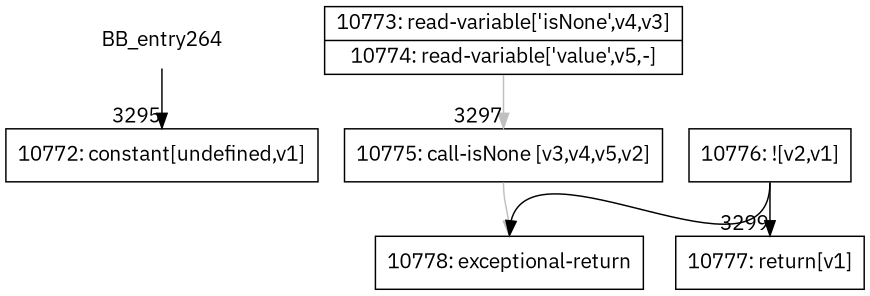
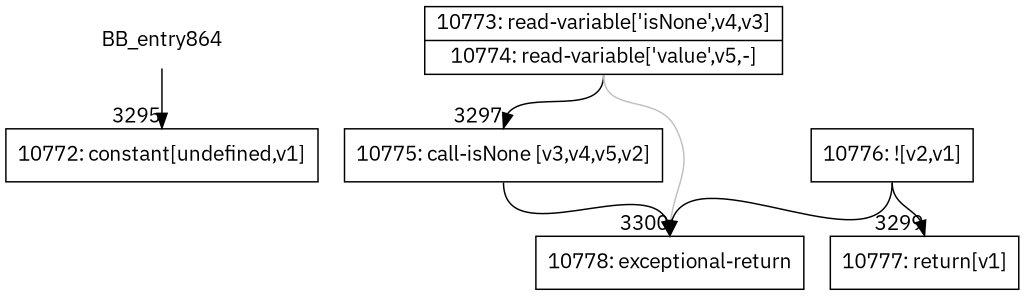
node "BB_entry264": label "BB_entry264" -> "BB_entry864"
edge "10773: read-variable['isNone',v4,v3]" -> "10775: call-isNone [v3,v4,v5,v2]": color gray -> black
edge "10773: read-variable['isNone',v4,v3]" -> "10778: exceptional-return": added
edge "10775: call-isNone [v3,v4,v5,v2]" -> "10778: exceptional-return": color gray -> black
